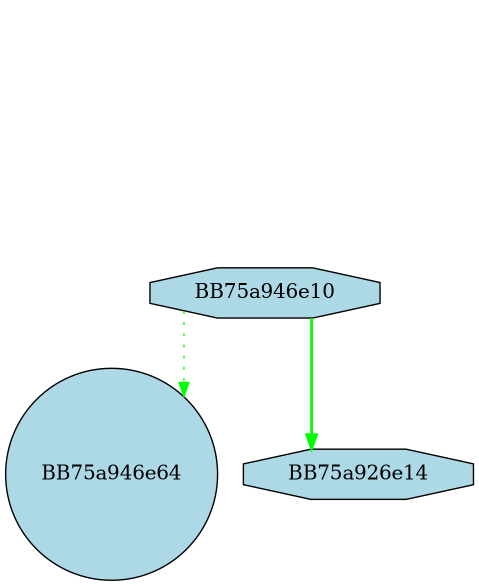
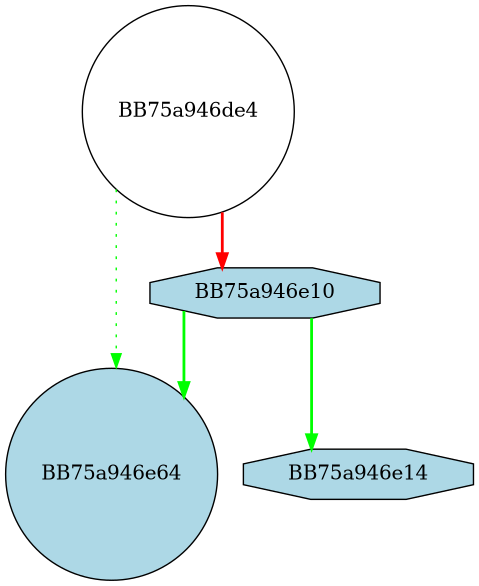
node "BB75a946de4": added
edge "BB75a946e10" -> "BB75a946e64": style dotted -> bold
node "BB75a926e14": label "BB75a926e14" -> "BB75a946e14"
